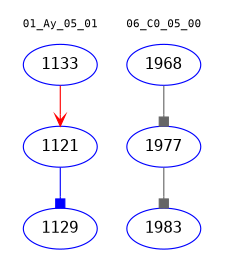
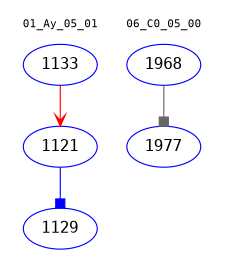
node "1983": removed
